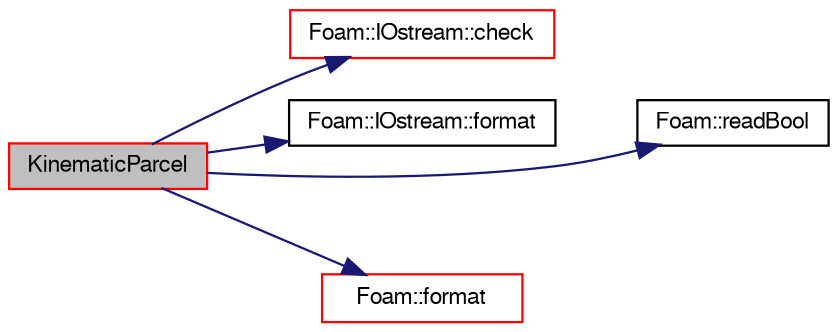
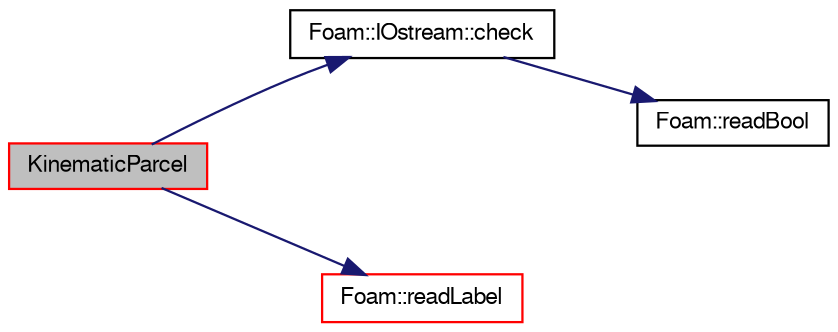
node "Foam::IOstream::check": color red -> black
node "Foam::IOstream::format": removed
edge "KinematicParcel" -> "Foam::readBool": now "Foam::IOstream::check" -> "Foam::readBool"
node "Foam::format": label "Foam::format" -> "Foam::readLabel"
